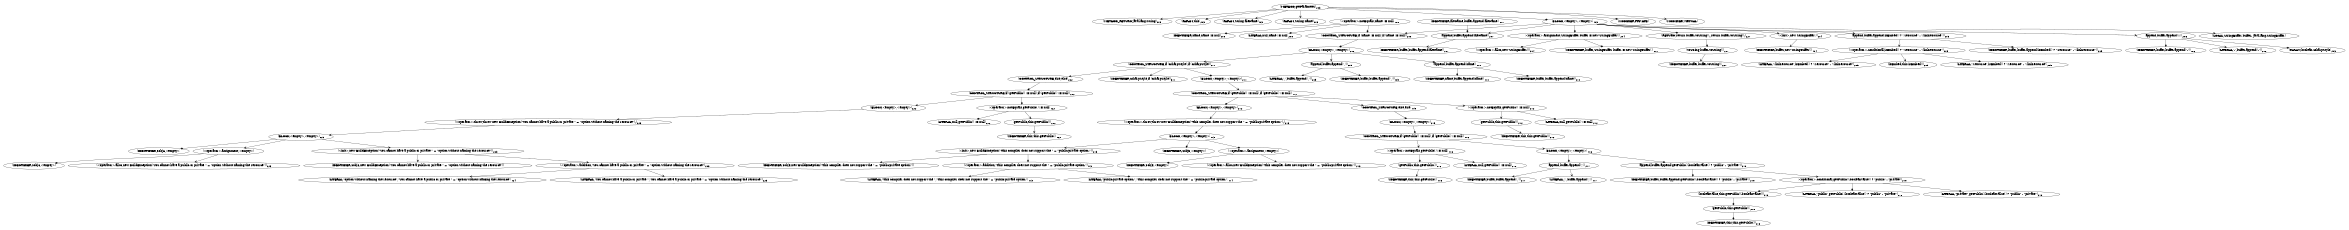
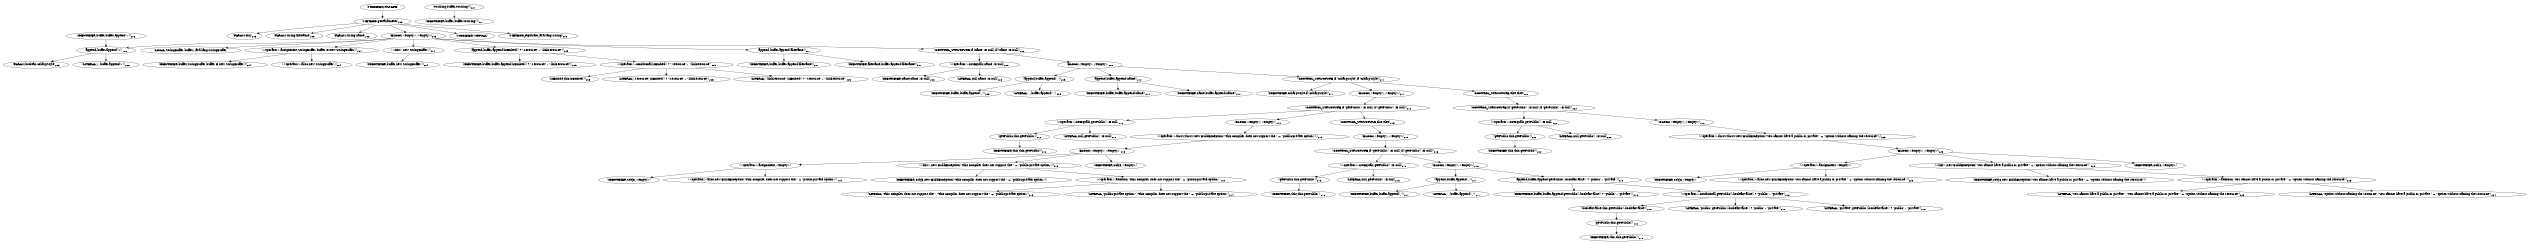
edge "(METHOD,getParameter)" -> "(MODIFIER,PRIVATE)": reversed
node "(IDENTIFIER,fileName,buffer.append(fileName))": text "207" -> "507"
edge "(<operator>.notEquals,name != null)" -> "(CONTROL_STRUCTURE,if (name != null),if (name != null))": reversed
edge "(IDENTIFIER,fileName,buffer.append(fileName))" -> "(append,buffer.append(fileName))": reversed
node "(RETURN,return buffer.toString();,return buffer.toString();)": removed
edge "(append,buffer.append(':'))" -> "(IDENTIFIER,buffer,buffer.append(':'))": reversed
node "(IDENTIFIER,buffer,StringBuffer buffer = new StringBuffer())": text "201" -> "204"
